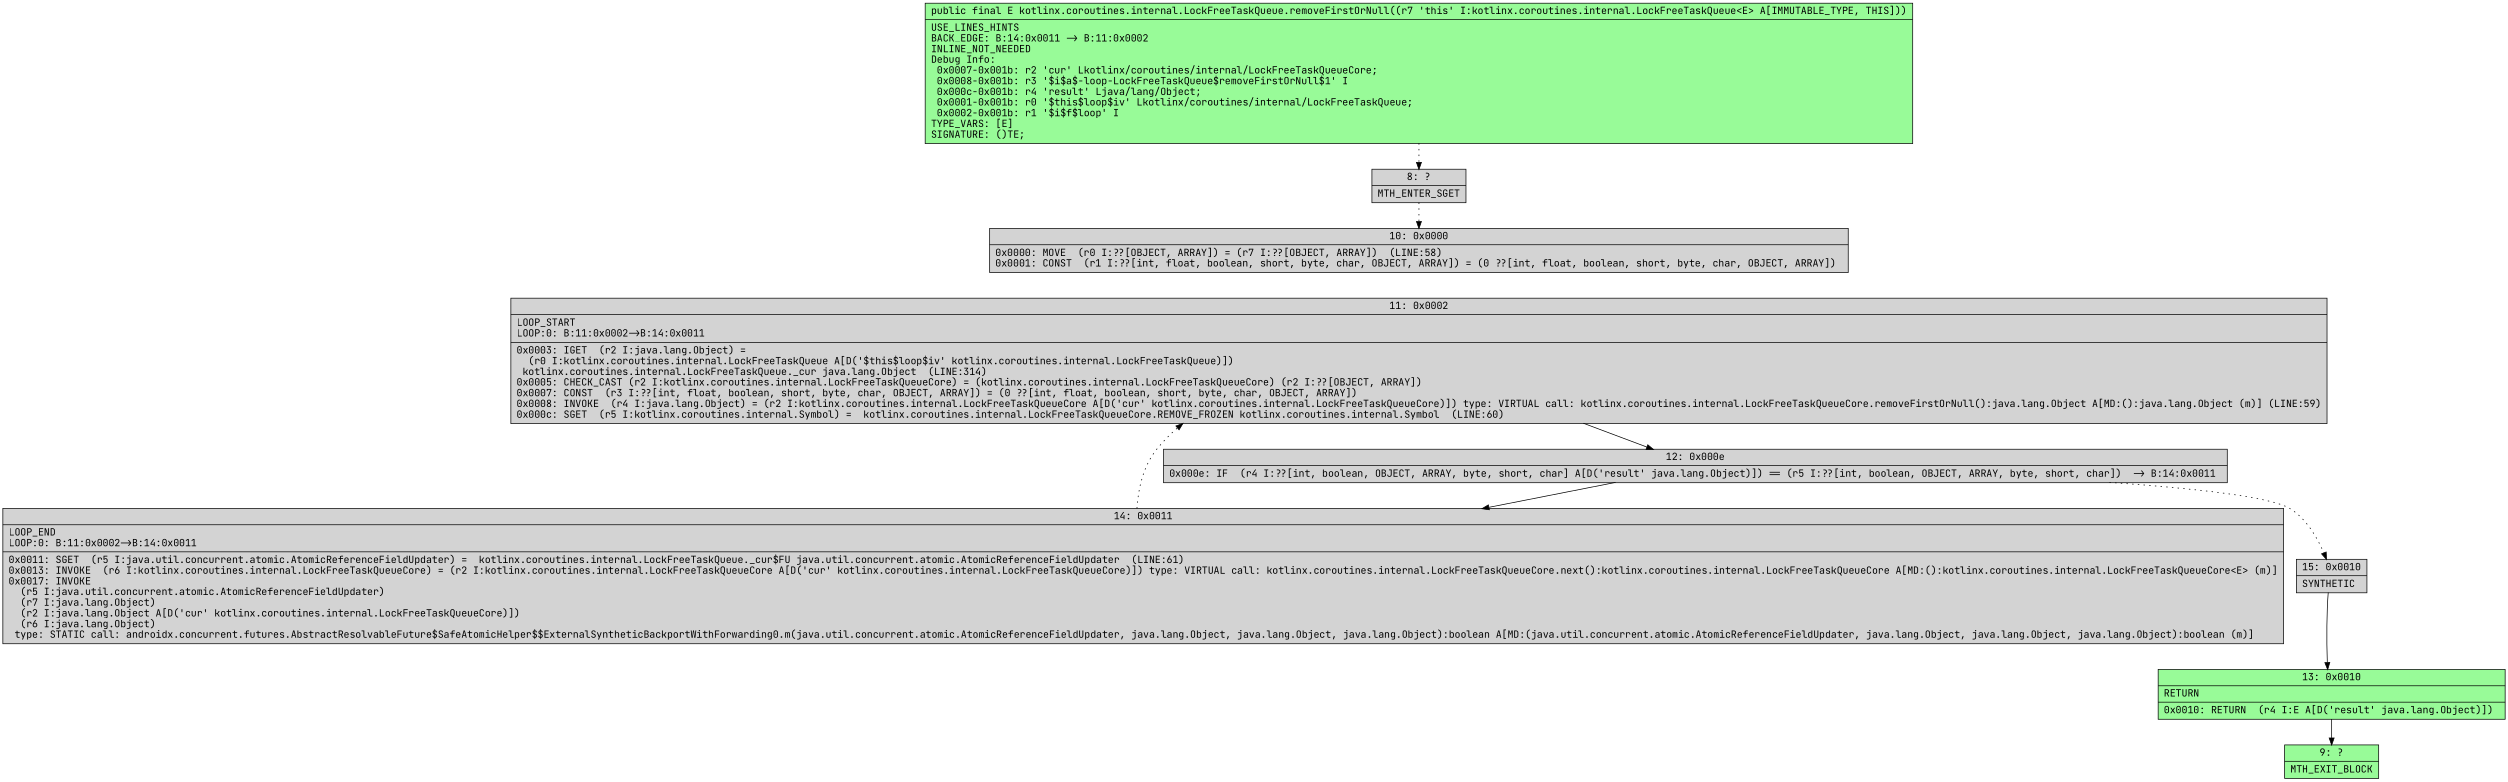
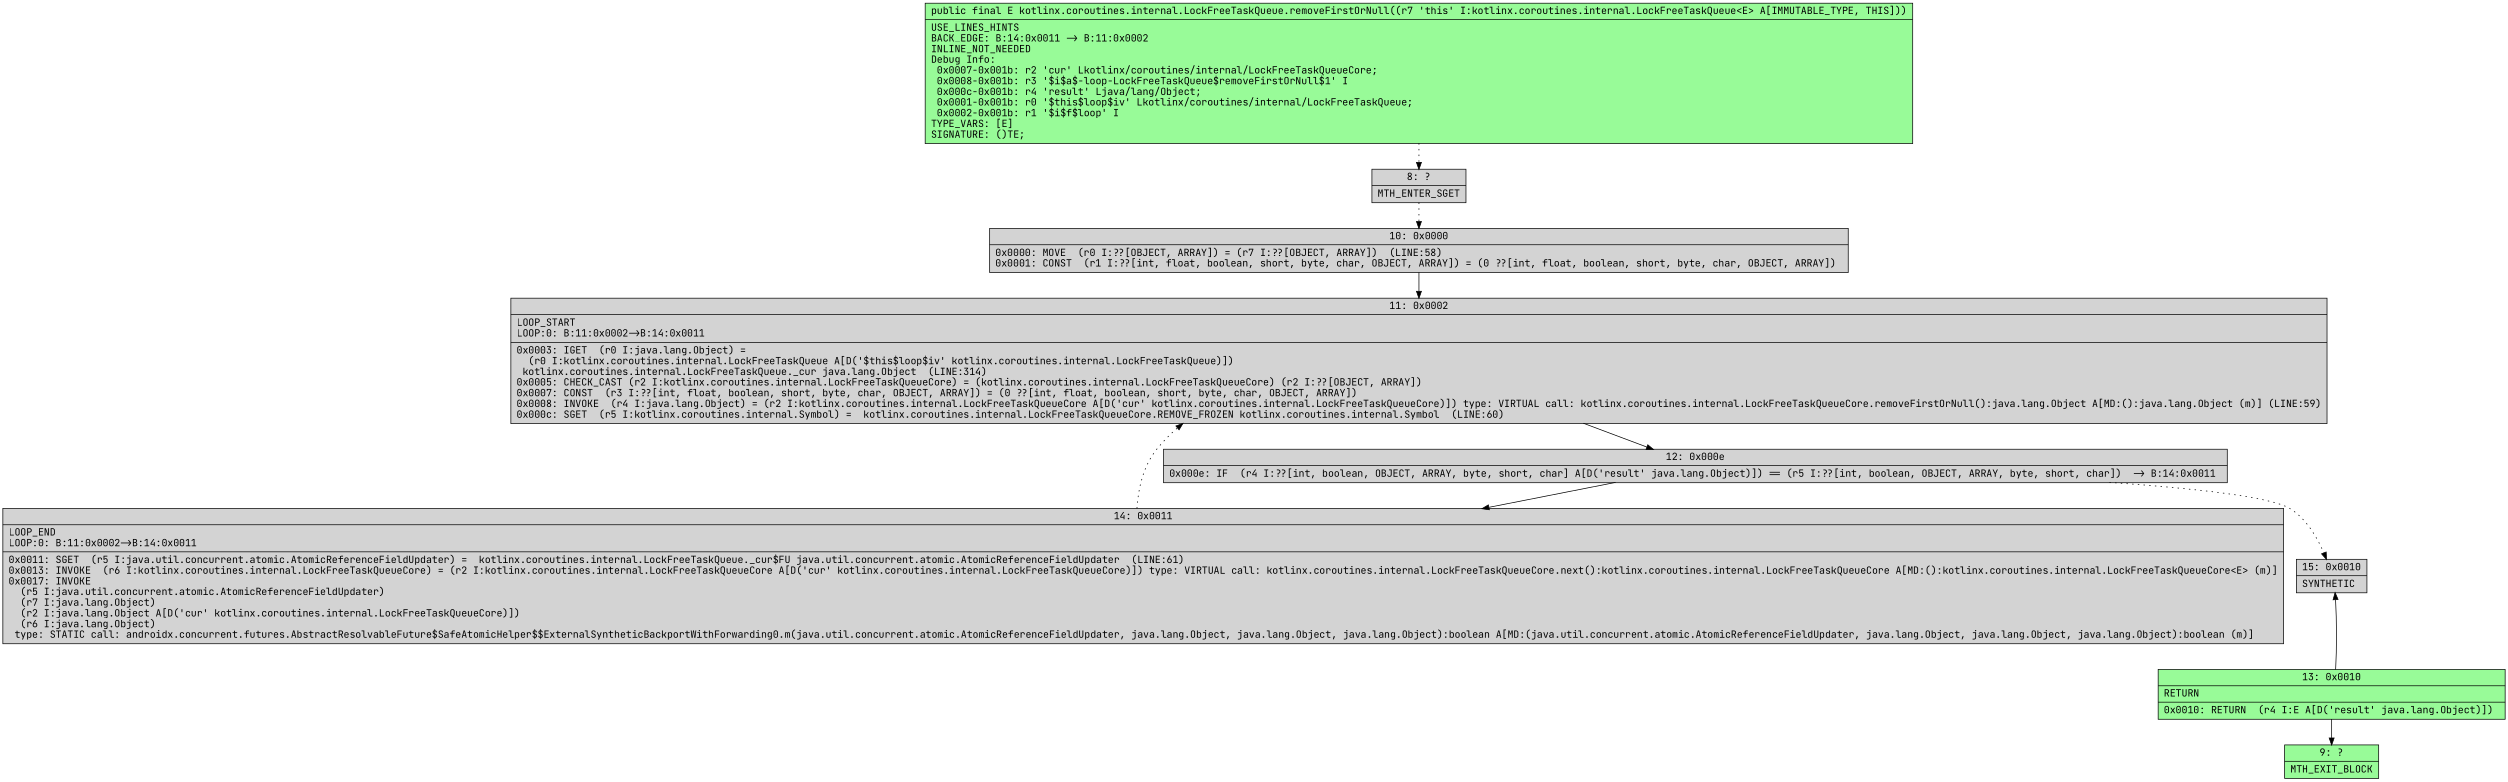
edge "10: 0x0000" -> "11: 0x0002": added
node "11: 0x0002": text "0x0003: IGET  (r2 I:java.lang.Object) =" -> "0x0003: IGET  (r0 I:java.lang.Object) ="
edge "15: 0x0010" -> "13: 0x0010": reversed
